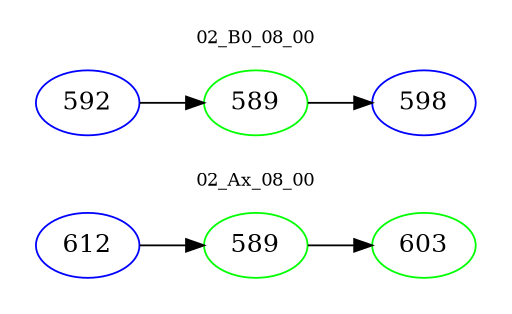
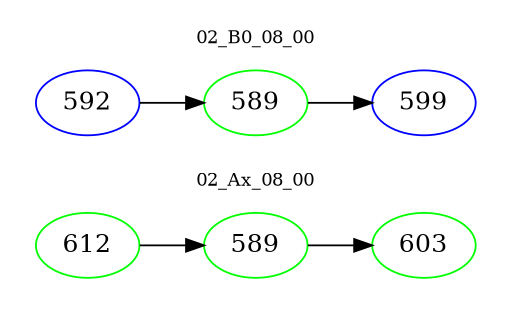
node "598": label "598" -> "599"
node "612": color blue -> green
